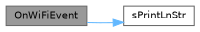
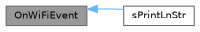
edge "OnWiFiEvent" -> "sPrintLnStr": reversed
